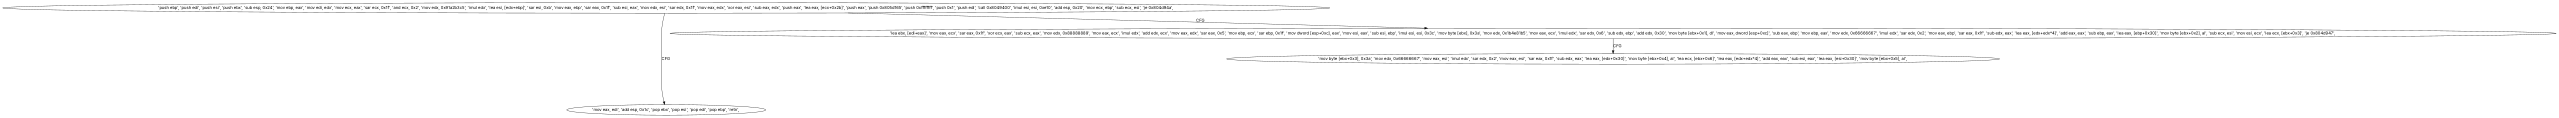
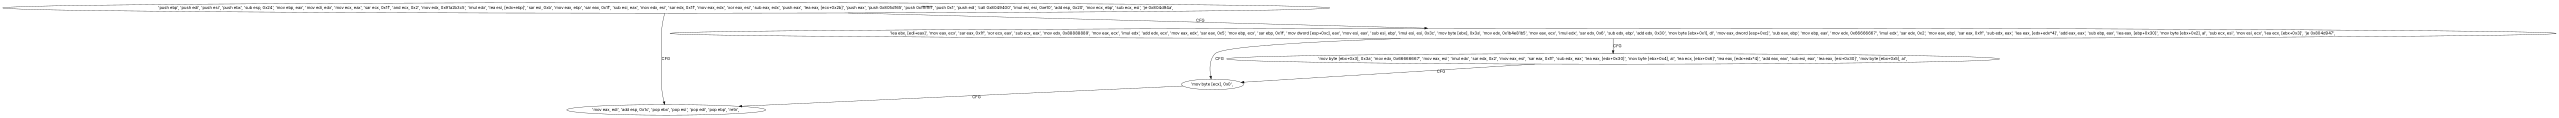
node "'mov byte [ecx], 0x0',": added
